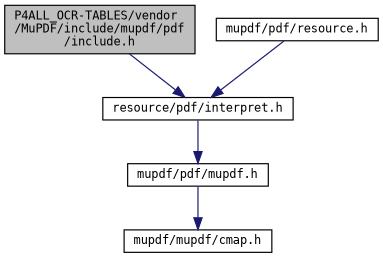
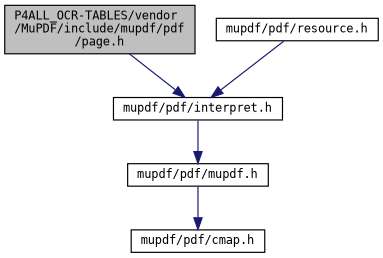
node "P4ALL_OCR-TABLES/vendor /MuPDF/include/mupdf/pdf /include.h": label "P4ALL_OCR-TABLES/vendor /MuPDF/include/mupdf/pdf /include.h" -> "P4ALL_OCR-TABLES/vendor /MuPDF/include/mupdf/pdf /page.h"
node "resource/pdf/interpret.h": label "resource/pdf/interpret.h" -> "mupdf/pdf/interpret.h"
node "mupdf/mupdf/cmap.h": label "mupdf/mupdf/cmap.h" -> "mupdf/pdf/cmap.h"
